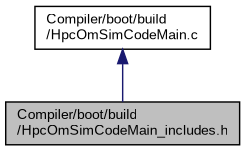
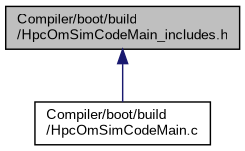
edge "Compiler/boot/build /HpcOmSimCodeMain_includes.h" -> "Compiler/boot/build /HpcOmSimCodeMain.c": reversed
